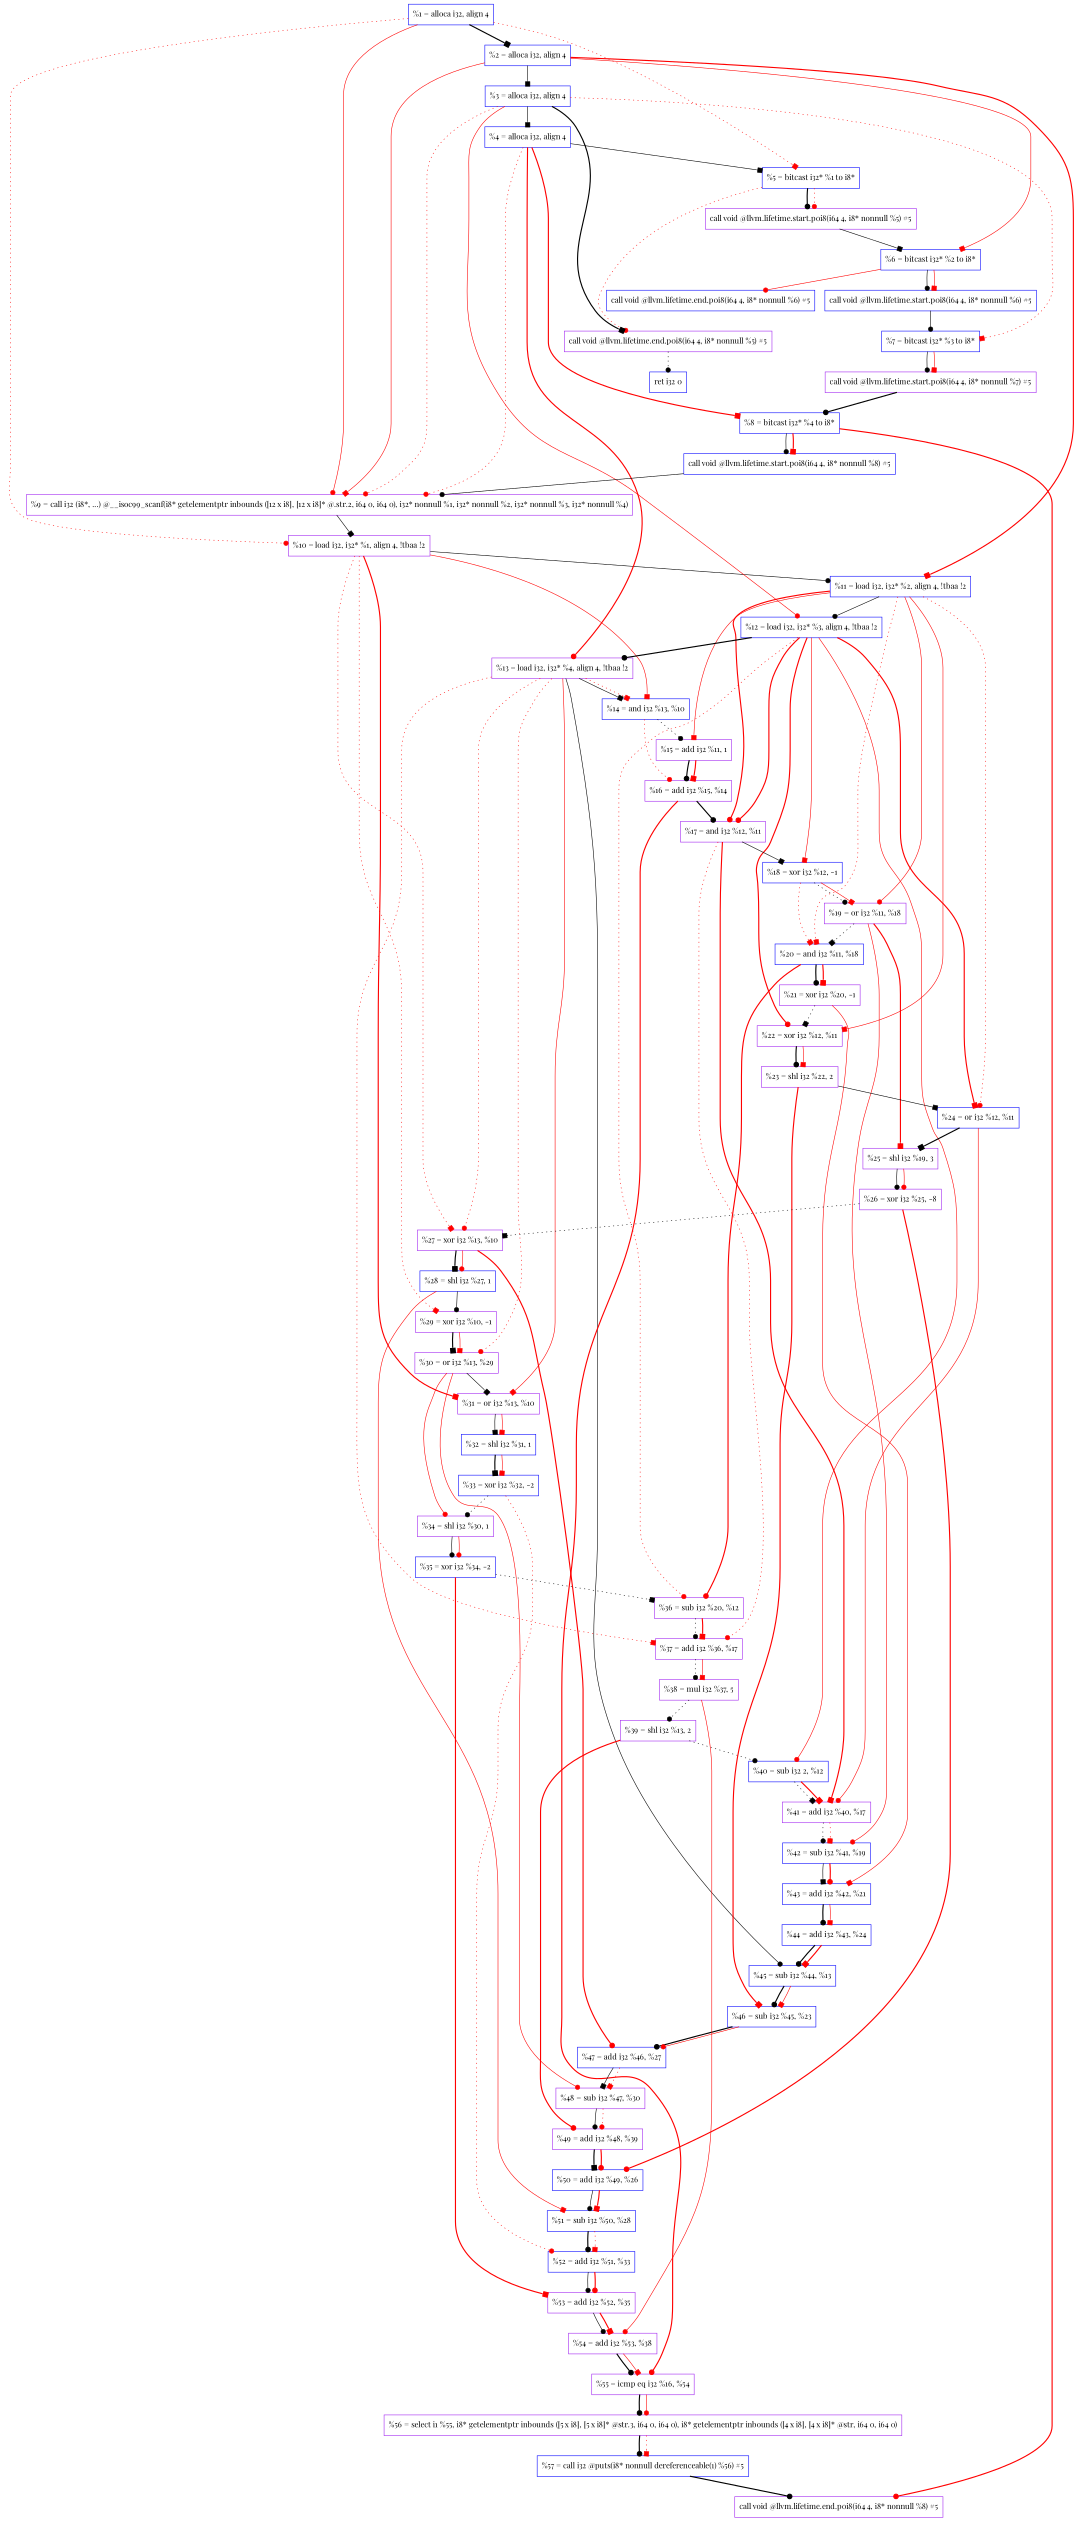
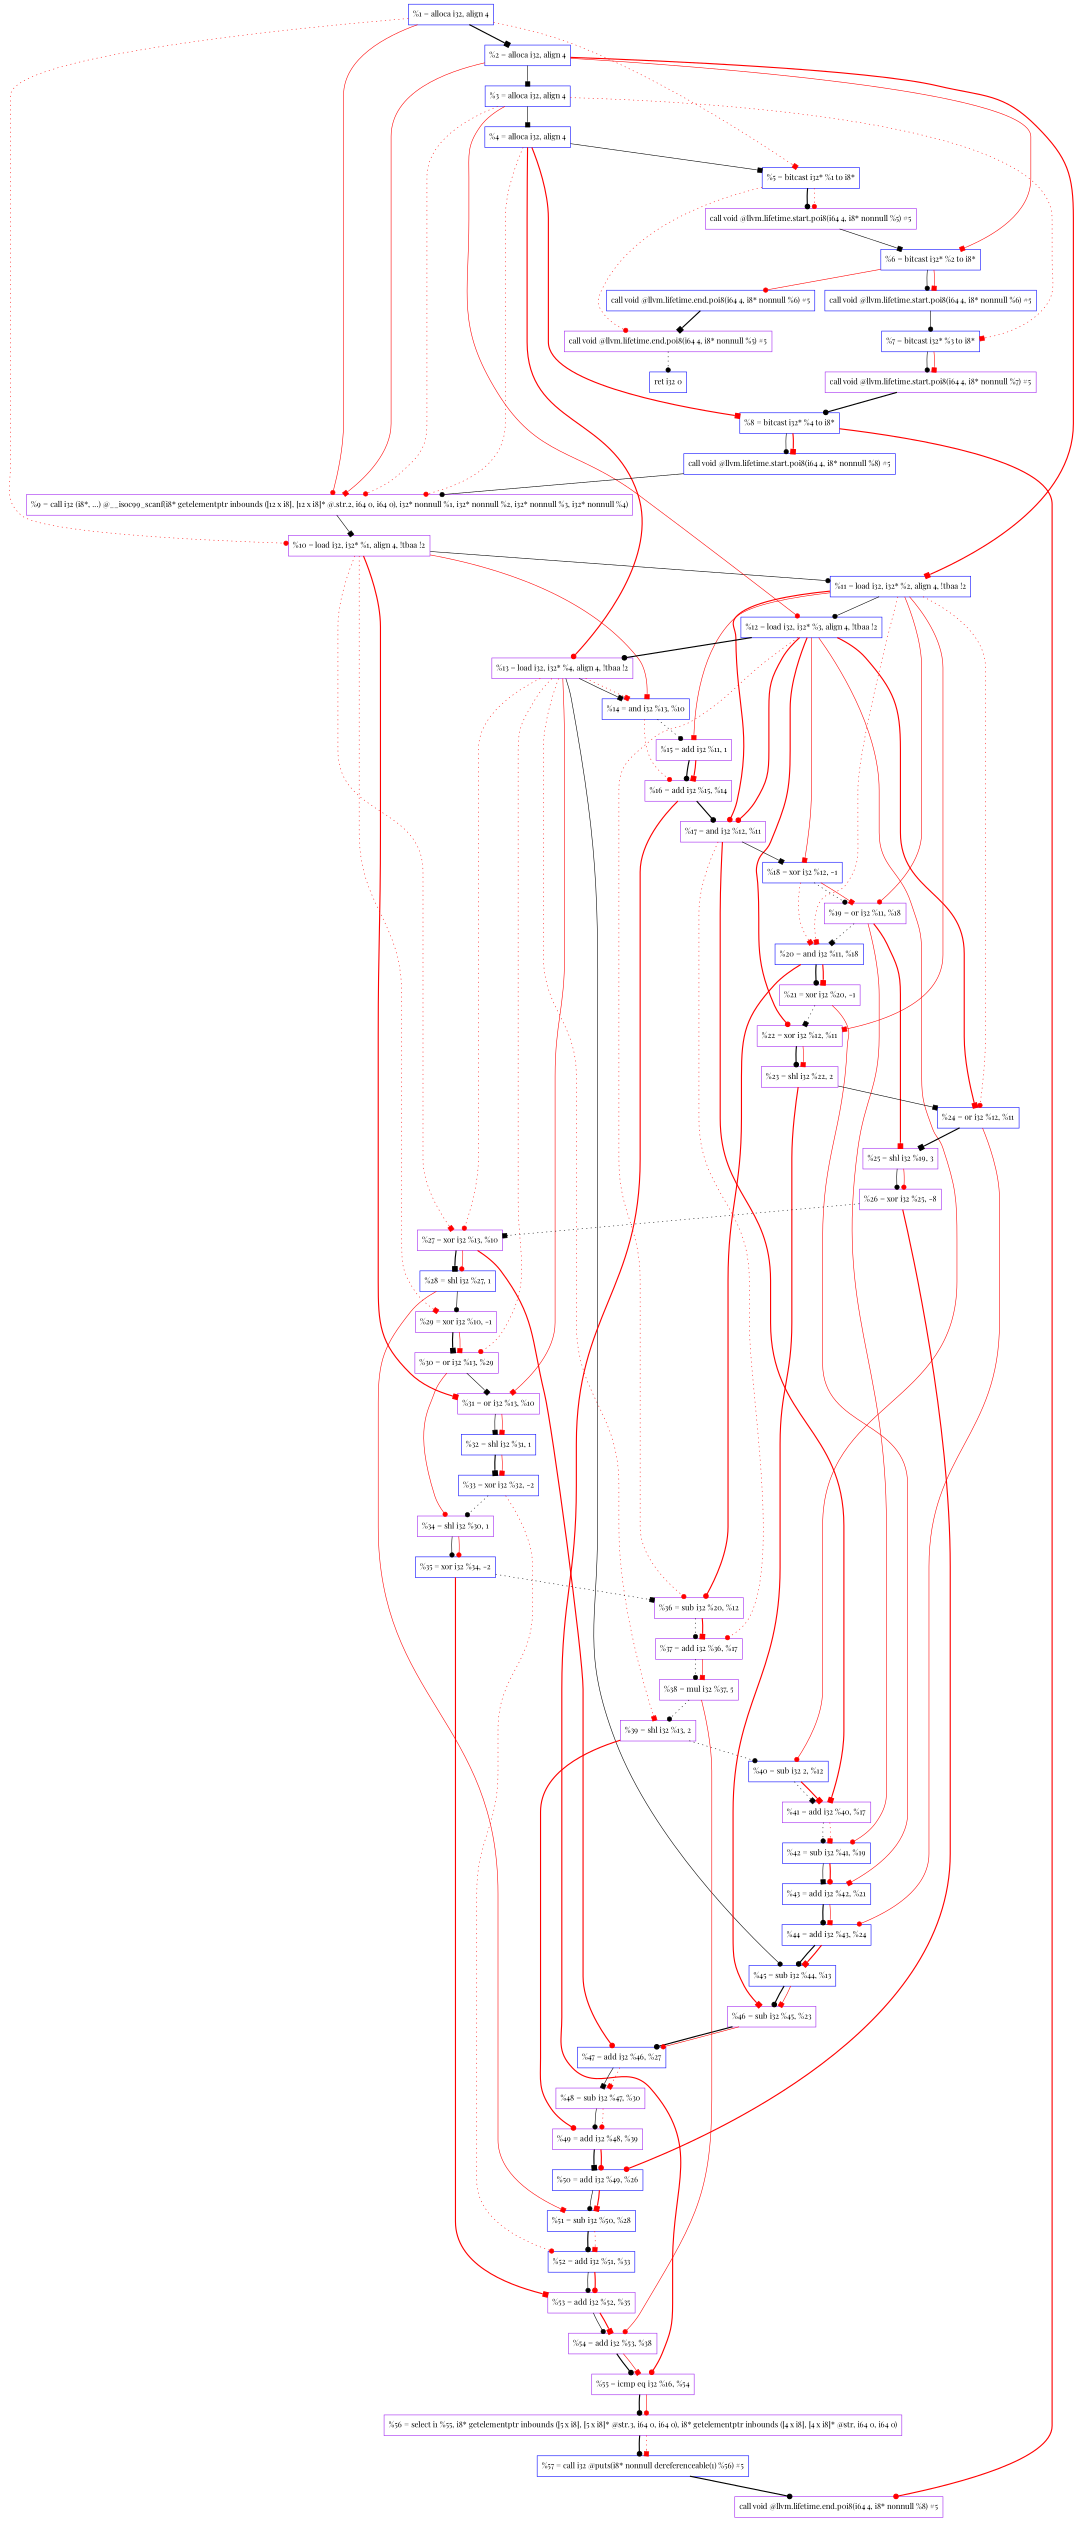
edge "%3 = alloca i32, align 4" -> "call void @llvm.lifetime.end.p0i8(i64 4, i8* nonnull %5) #5": now "call void @llvm.lifetime.end.p0i8(i64 4, i8* nonnull %6) #5" -> "call void @llvm.lifetime.end.p0i8(i64 4, i8* nonnull %5) #5"
edge "%13 = load i32, i32* %4, align 4, !tbaa !2" -> "%37 = add i32 %36, %17": now "%13 = load i32, i32* %4, align 4, !tbaa !2" -> "%39 = shl i32 %13, 2"
edge "%24 = or i32 %12, %11" -> "%41 = add i32 %40, %17": now "%24 = or i32 %12, %11" -> "%44 = add i32 %43, %24"
edge "%30 = or i32 %13, %29" -> "%48 = sub i32 %47, %30": removed
node "%46 = sub i32 %45, %23": color blue -> purple
